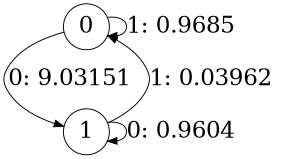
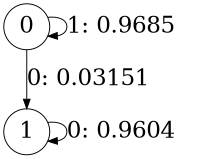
edge "0" -> "1": label "0: 9.03151  " -> "0: 0.03151  "
edge "1" -> "0": removed, label "1: 0.03962"
